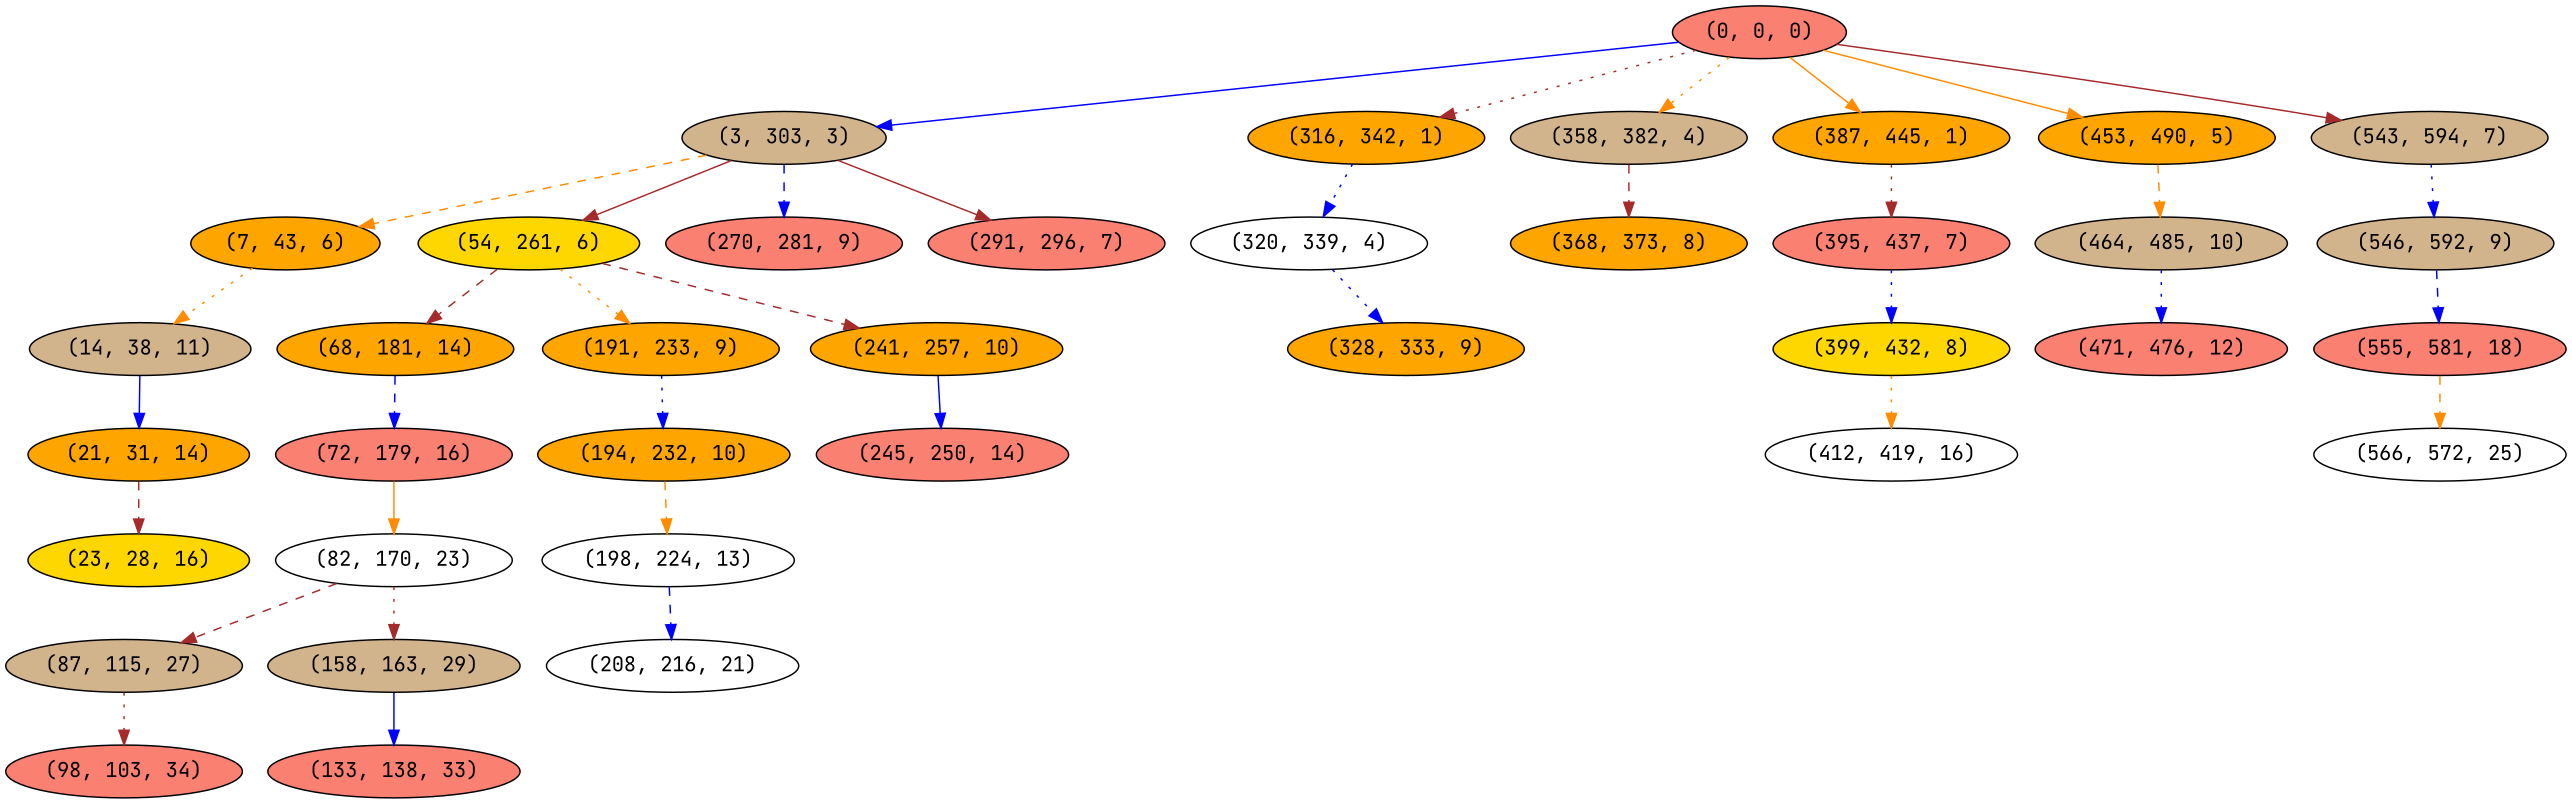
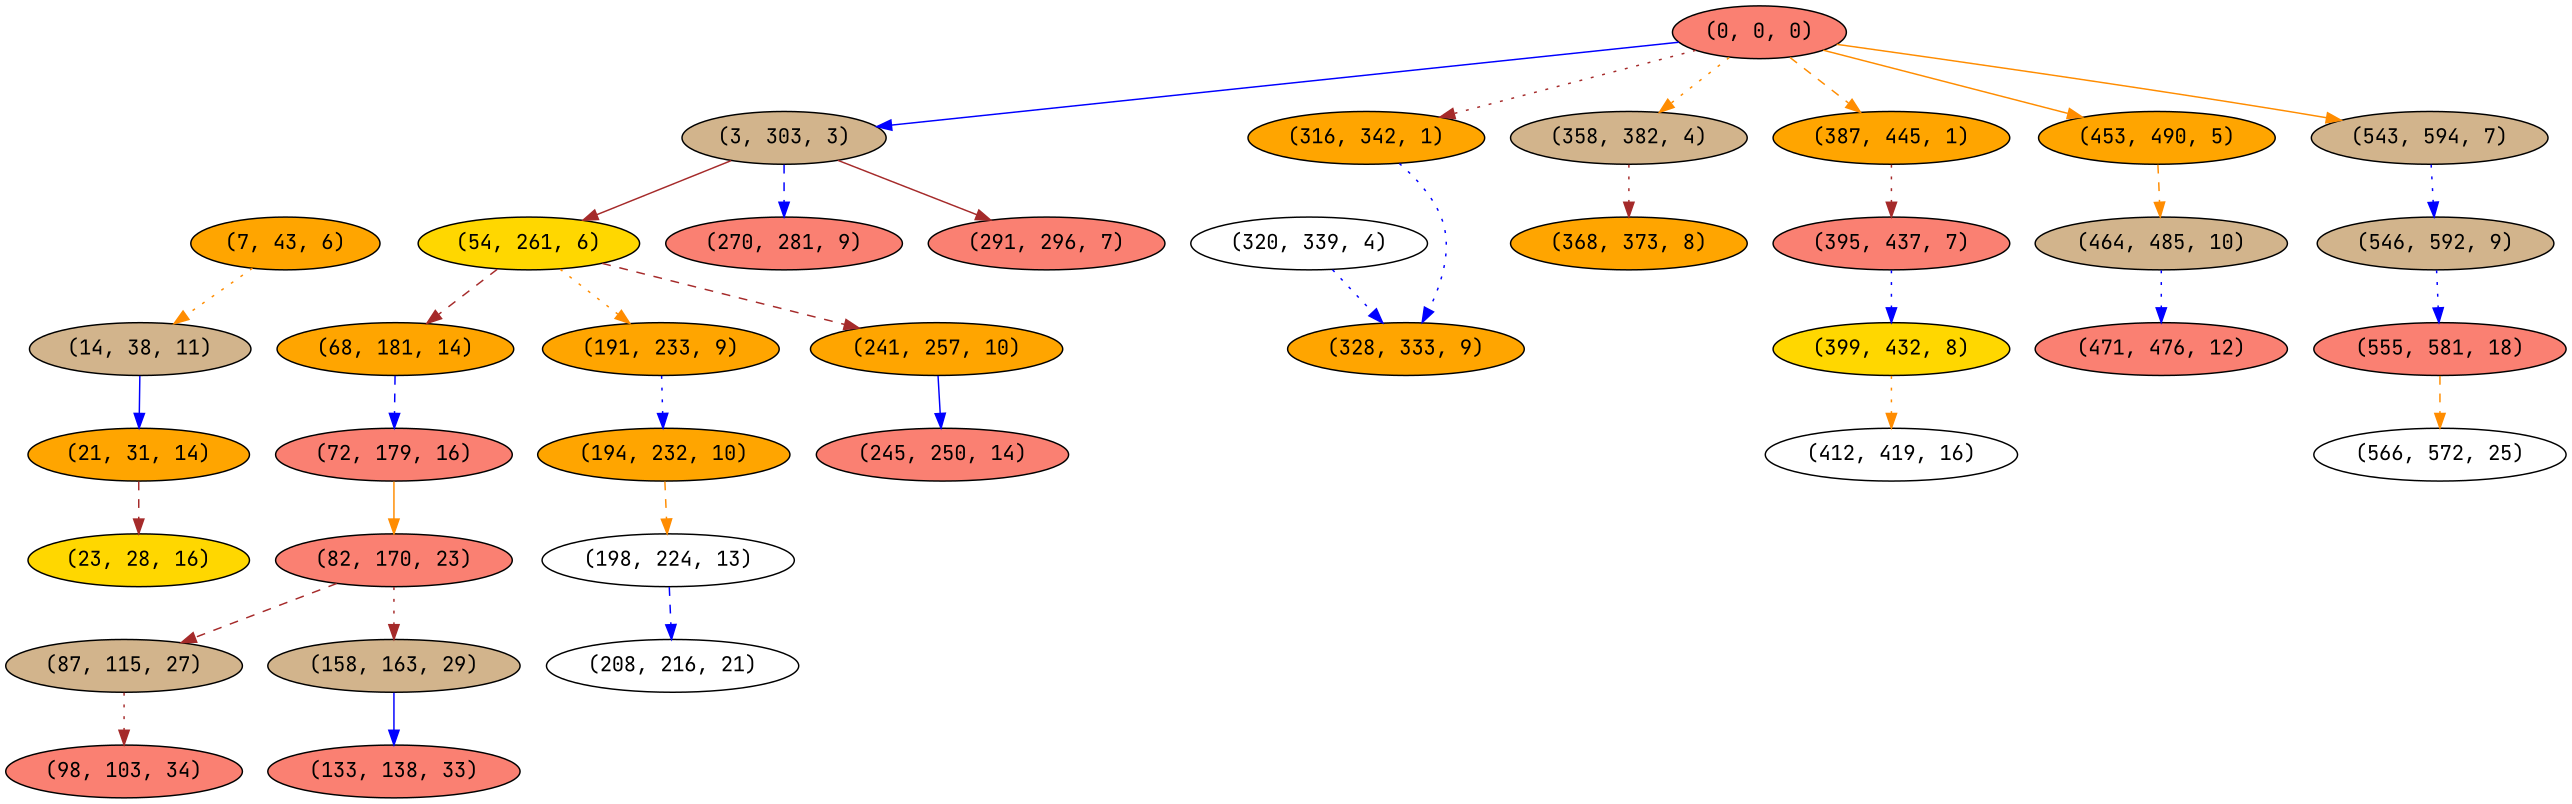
edge "(0, 0, 0)" -> "(387, 445, 1)": style solid -> dashed
edge "(0, 0, 0)" -> "(543, 594, 7)": color brown -> darkorange
edge "(358, 382, 4)" -> "(368, 373, 8)": style dashed -> dotted
edge "(316, 342, 1)" -> "(320, 339, 4)": now "(316, 342, 1)" -> "(328, 333, 9)"
edge "(3, 303, 3)" -> "(7, 43, 6)": removed
edge "(546, 592, 9)" -> "(555, 581, 18)": style dashed -> dotted
node "(82, 170, 23)": fillcolor white -> salmon
